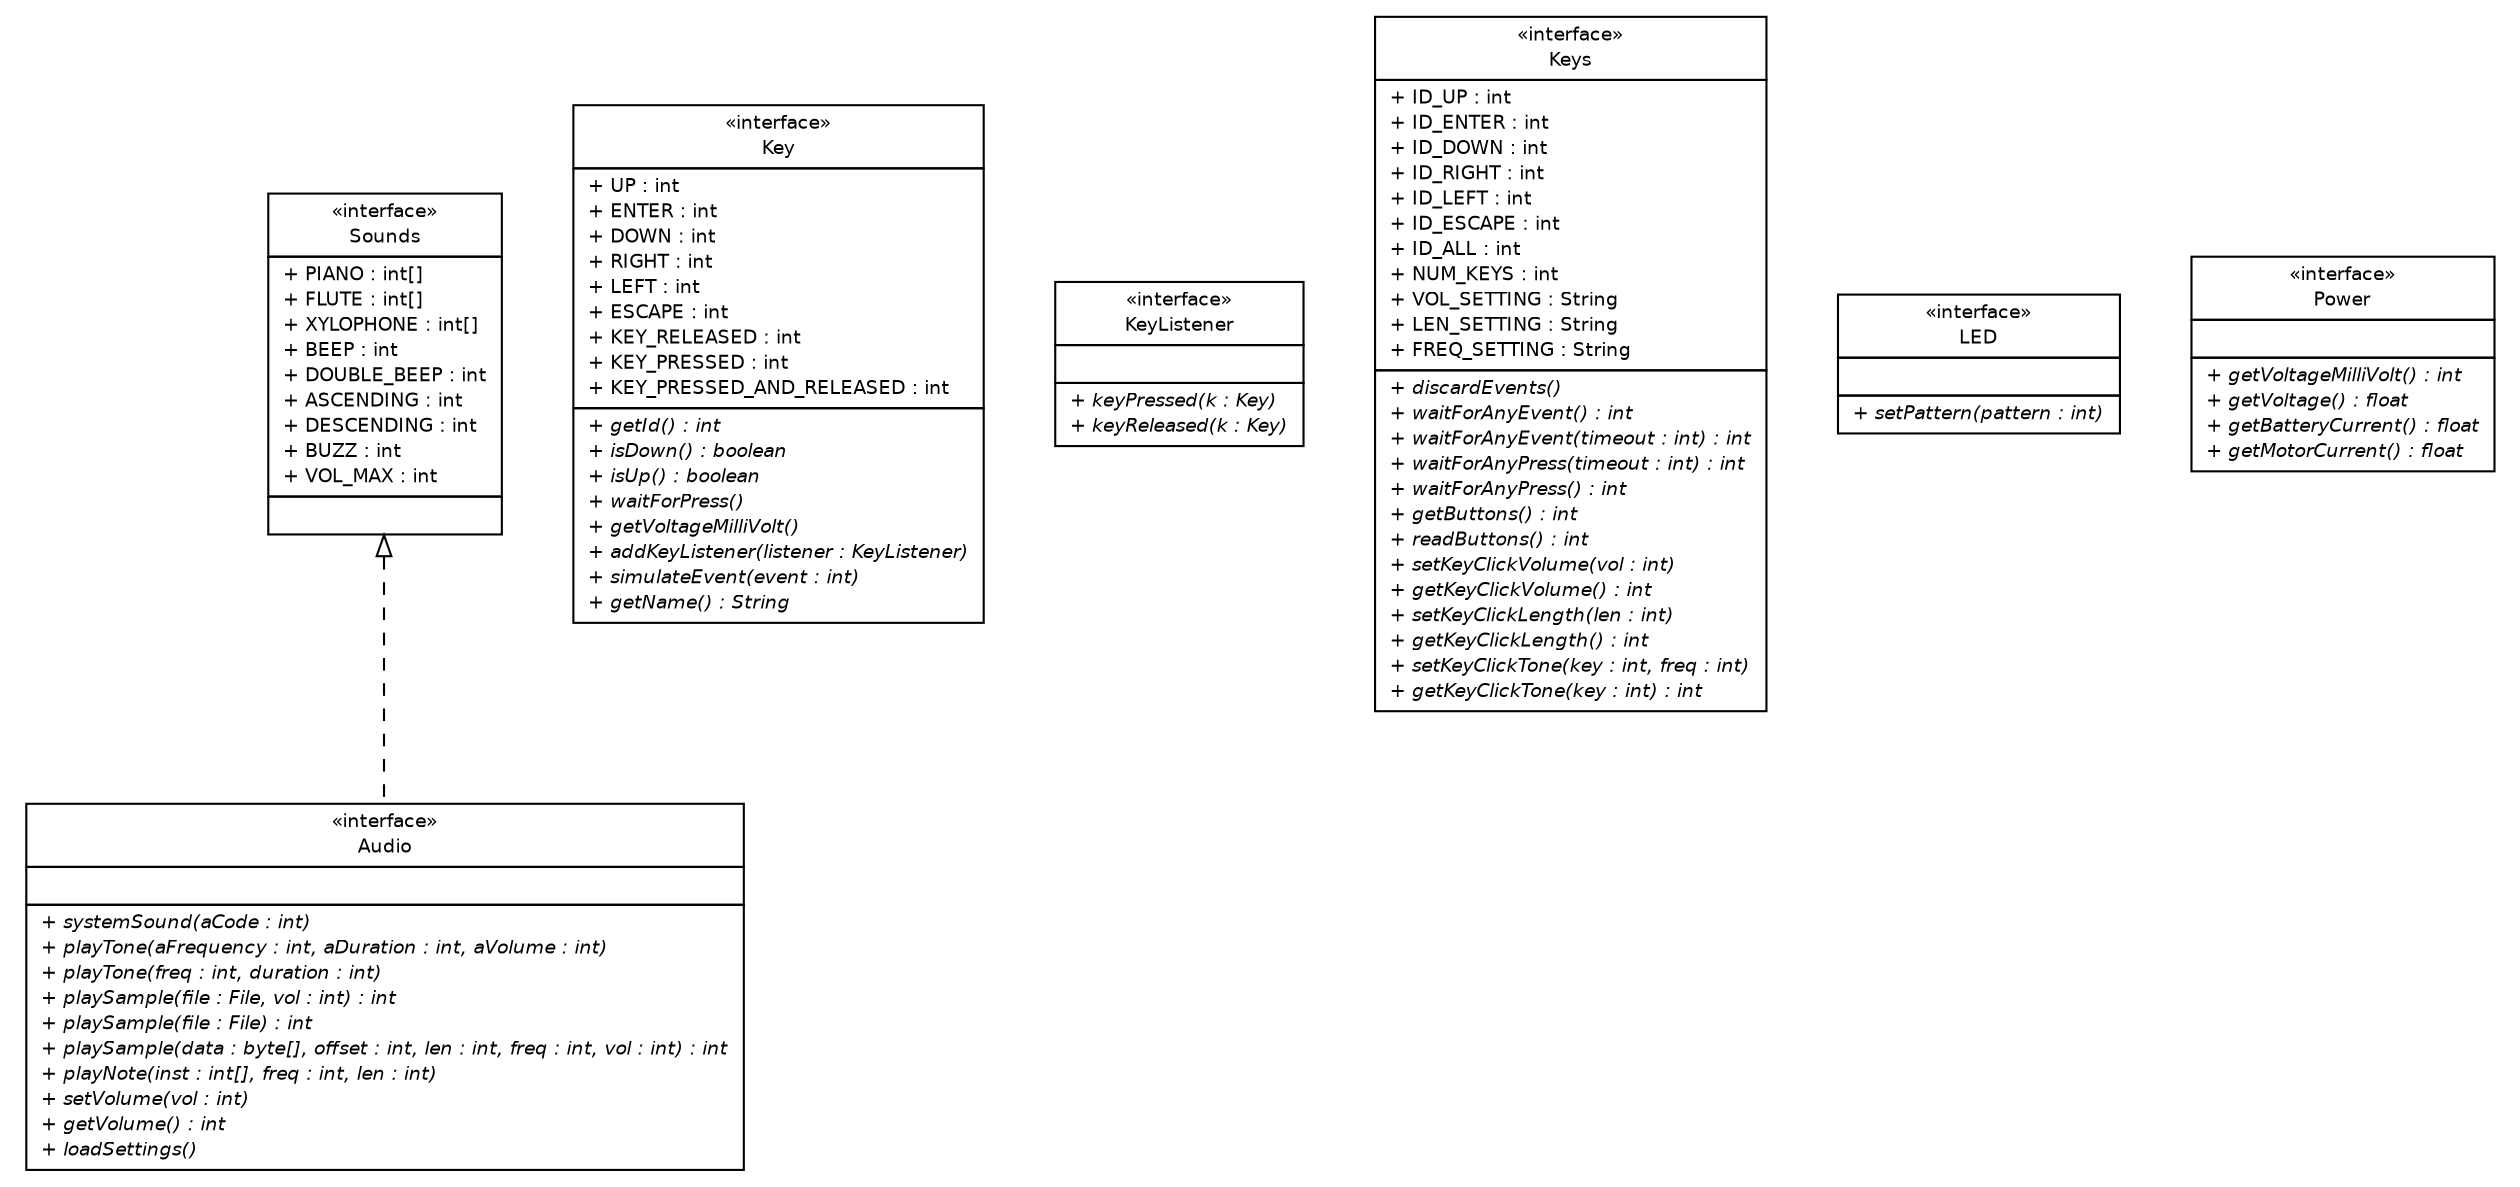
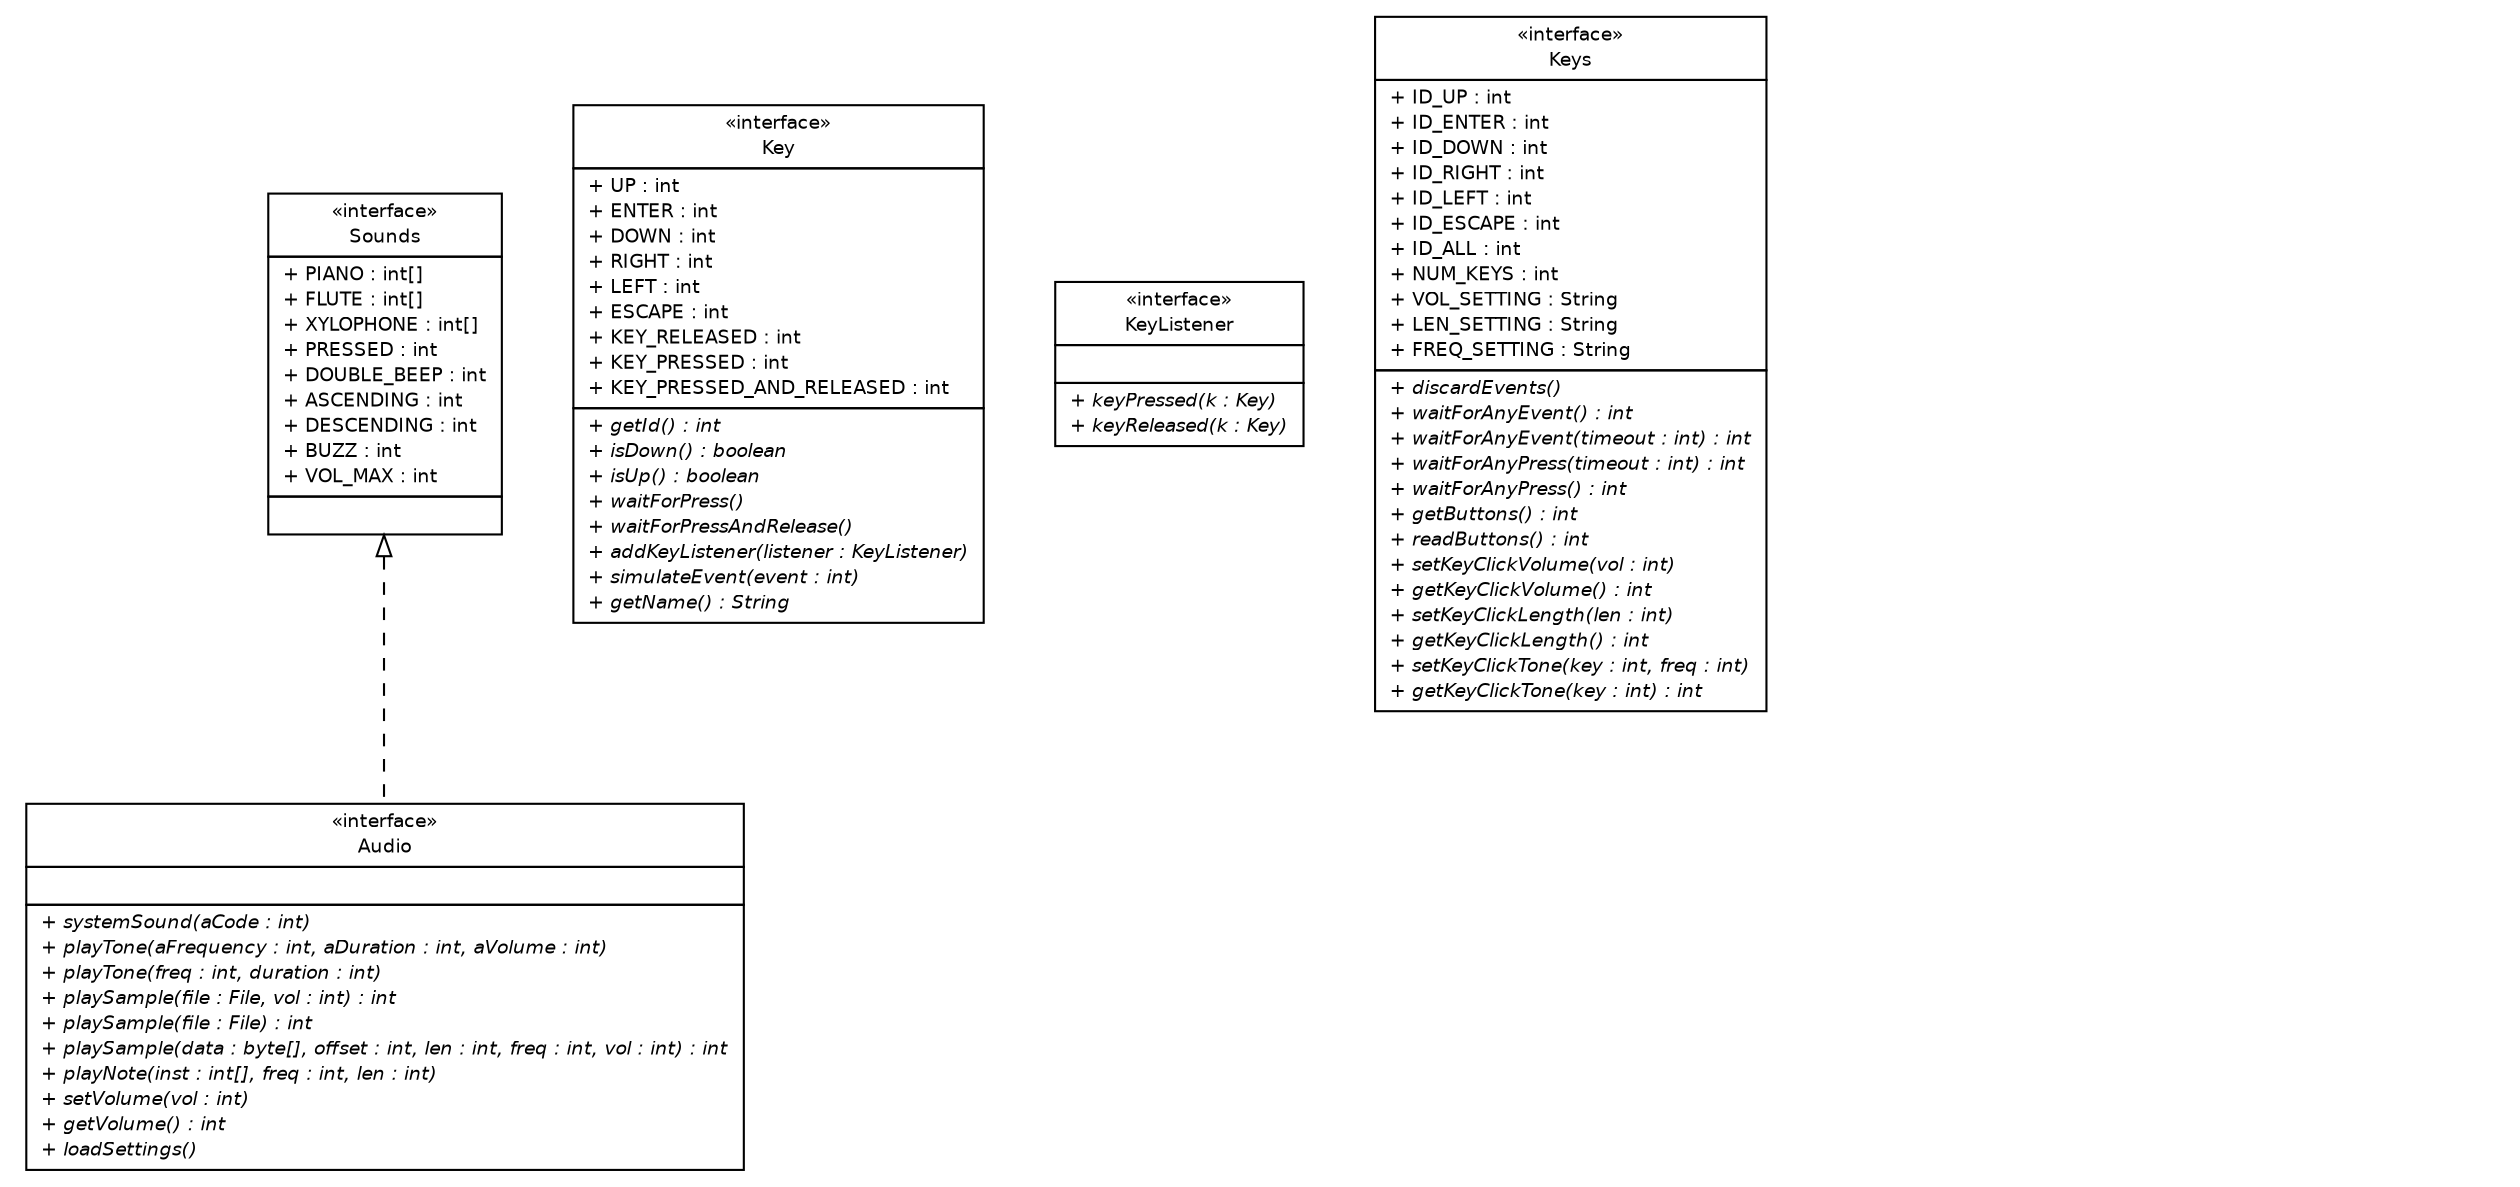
node "Sounds": text "+ BEEP : int" -> "+ PRESSED : int"
node "LED": removed
node "Power": removed
node "Key": text "+ getVoltageMilliVolt()" -> "+ waitForPressAndRelease()"
